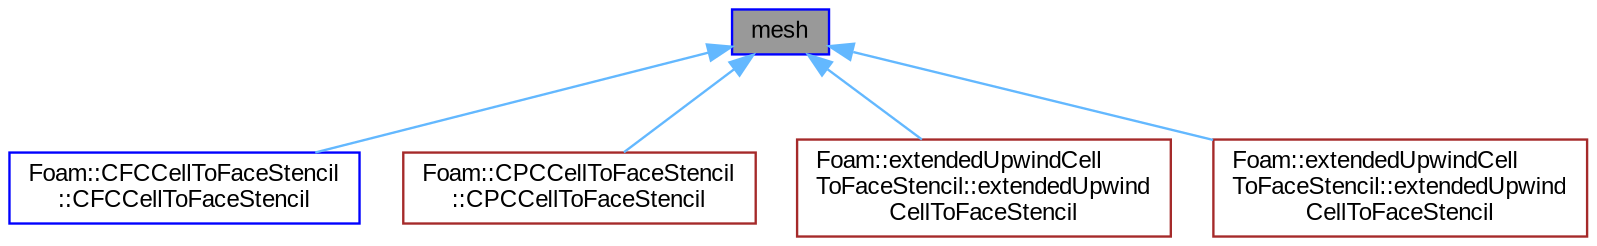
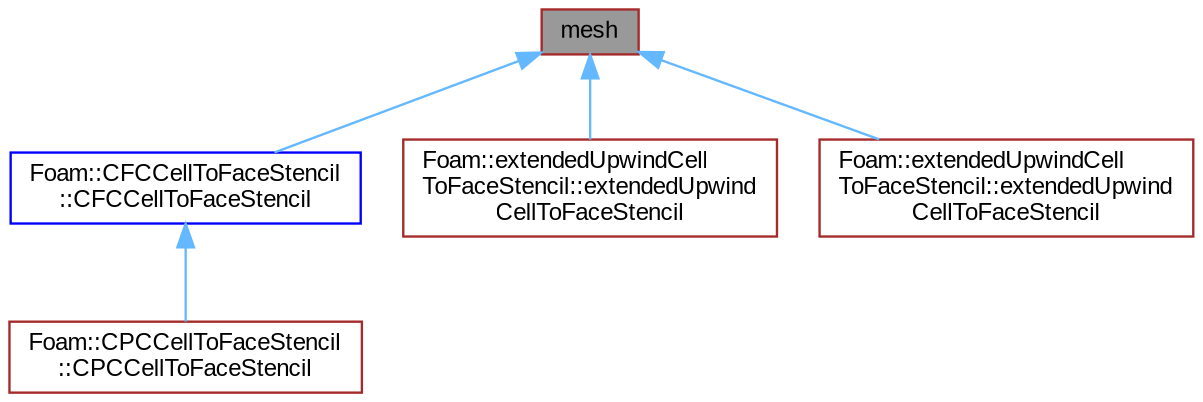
node "mesh": color blue -> brown
edge "Foam::CPCCellToFaceStencil ::CPCCellToFaceStencil" -> "mesh": now "Foam::CPCCellToFaceStencil ::CPCCellToFaceStencil" -> "Foam::CFCCellToFaceStencil ::CFCCellToFaceStencil"
